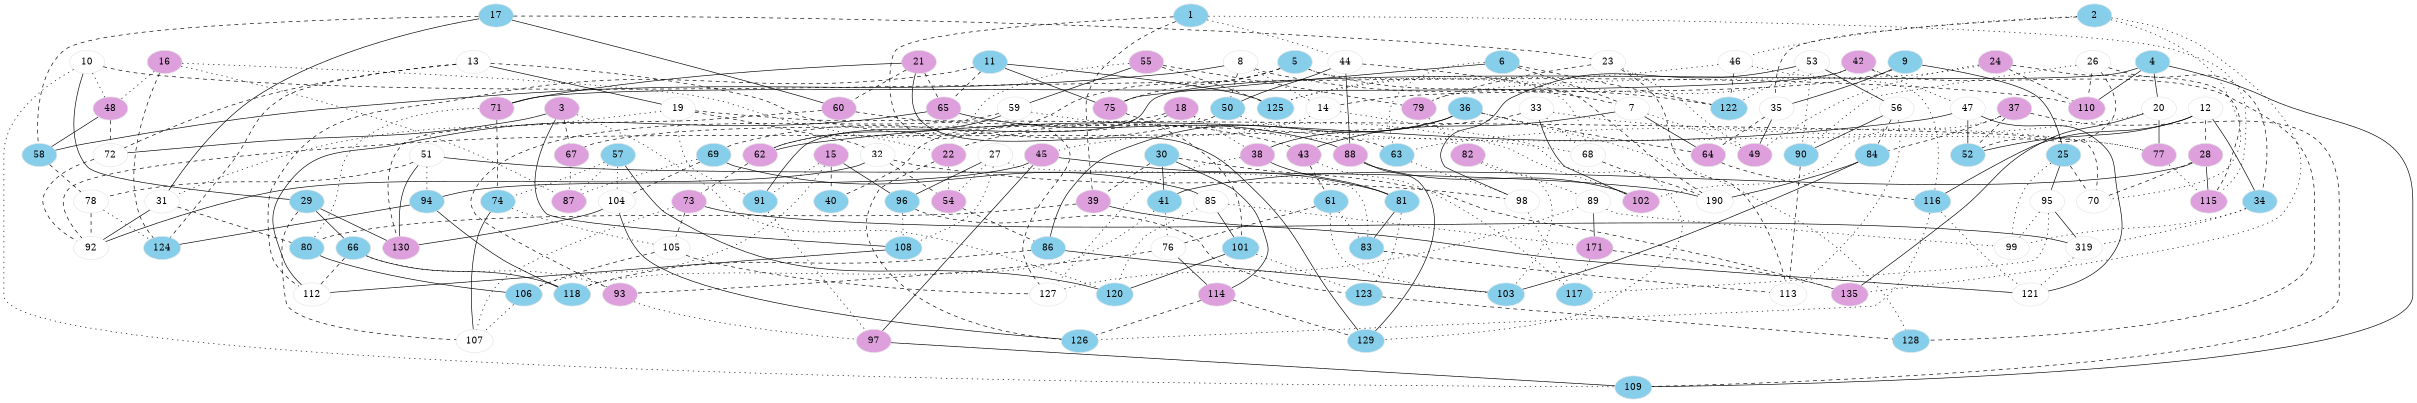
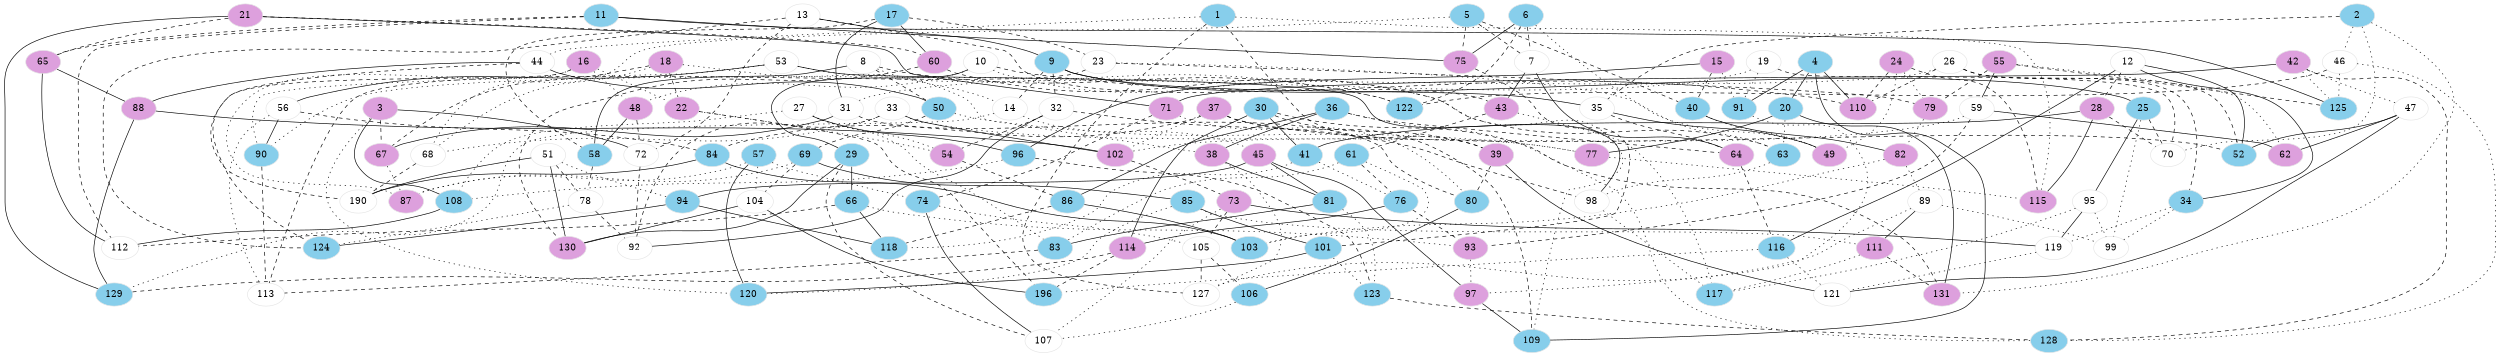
edge "13" -- "19": now "13" -- "9"
edge "46" -- "116": now "46" -- "128"
node "20": fillcolor white -> skyblue
edge "19" -- "32": now "9" -- "32"
edge "7" -- "49": now "40" -- "49"
edge "40" -- "82": added
edge "62" -- "73": now "102" -- "73"
node "85": fillcolor white -> skyblue
edge "31" -- "92": now "31" -- "67"
node "76": fillcolor white -> skyblue
node "171": label "171" -> "111"
node "319": label "319" -> "119"
edge "15" -- "106": removed
node "135": label "135" -> "131"
node "126": label "126" -> "196"
